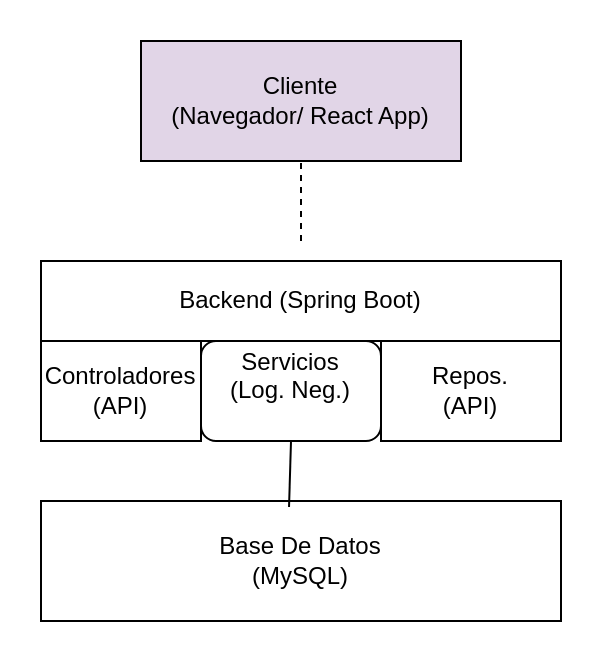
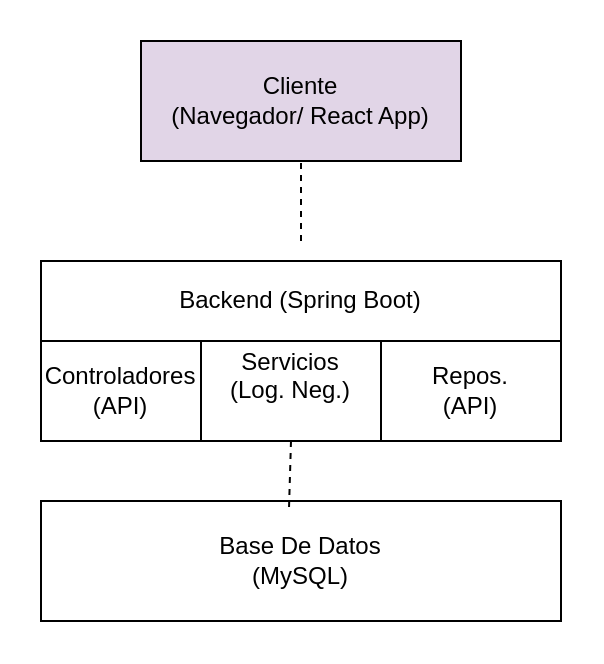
node "Servicios (Log. Neg.)": shape rounded rectangle -> rectangle
edge "Servicios (Log. Neg.)" -- "Base De Datos (MySQL)": style solid -> dashed
